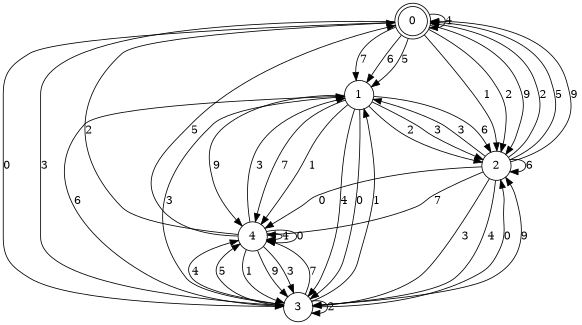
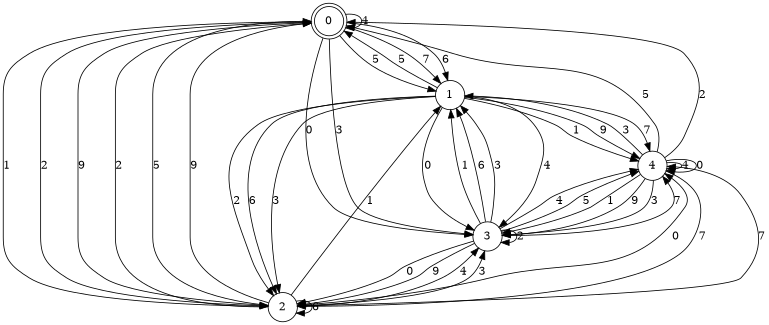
edge "1" -> "0": added, label "5"
edge "2" -> "1": label "3" -> "1"
edge "4" -> "2": added, label "7"
